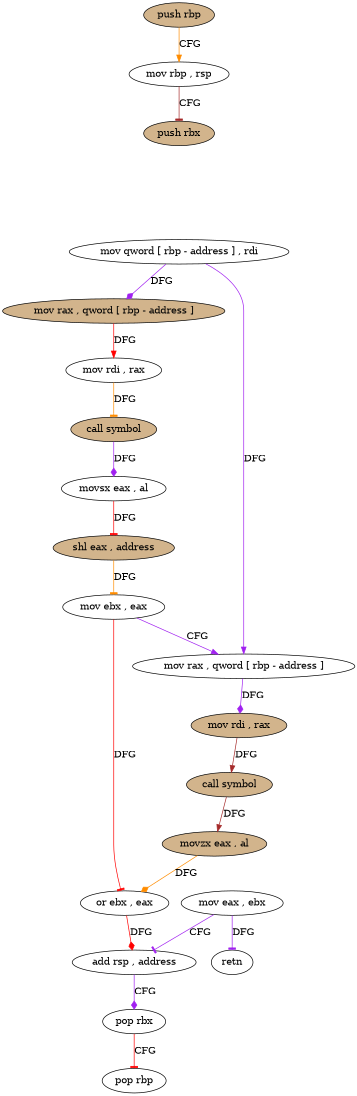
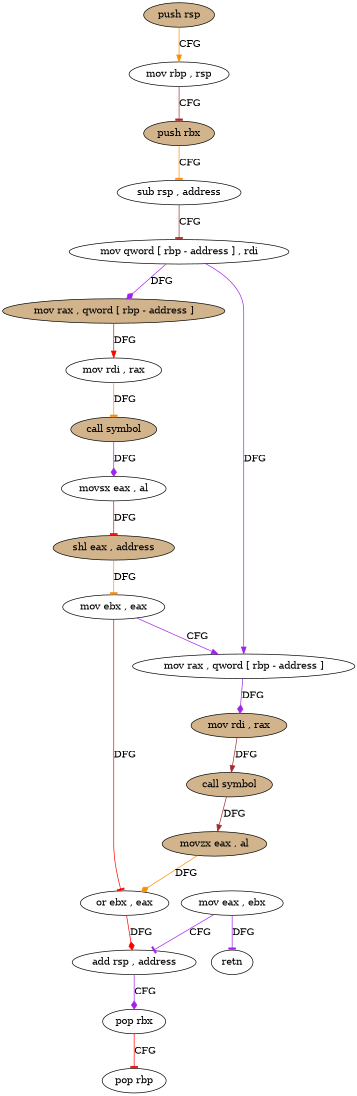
node "push rbp": label "push rbp" -> "push rsp"
node "sub rsp , address": added
